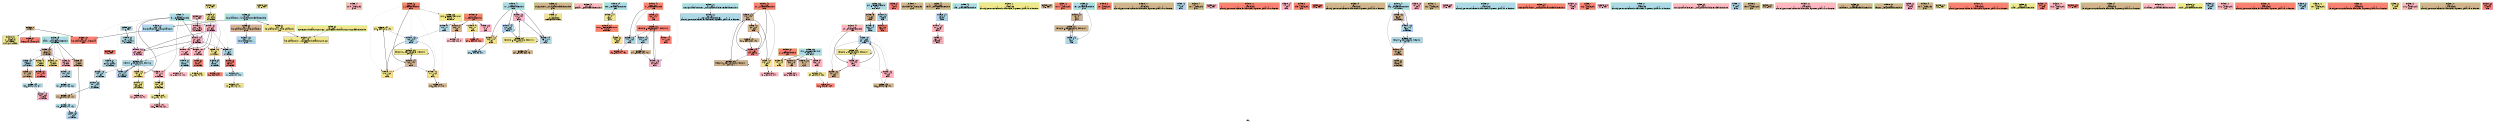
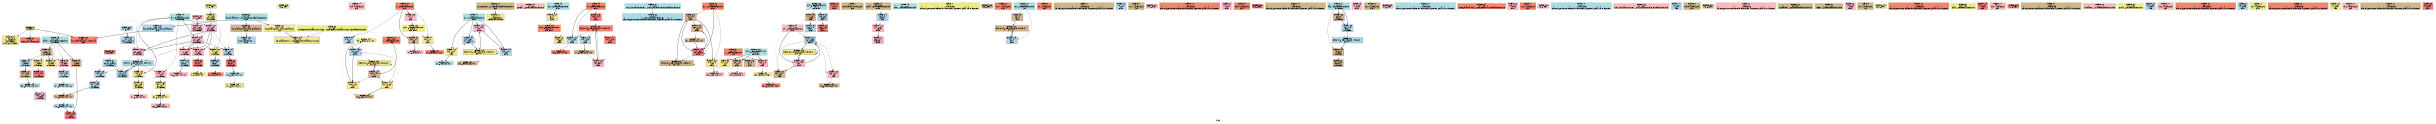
edge "NodeID: 46" -> "NodeID: 235": now "NodeID: 125" -> "NodeID: 235"
node "NodeID: 138": fillcolor lightblue -> salmon
